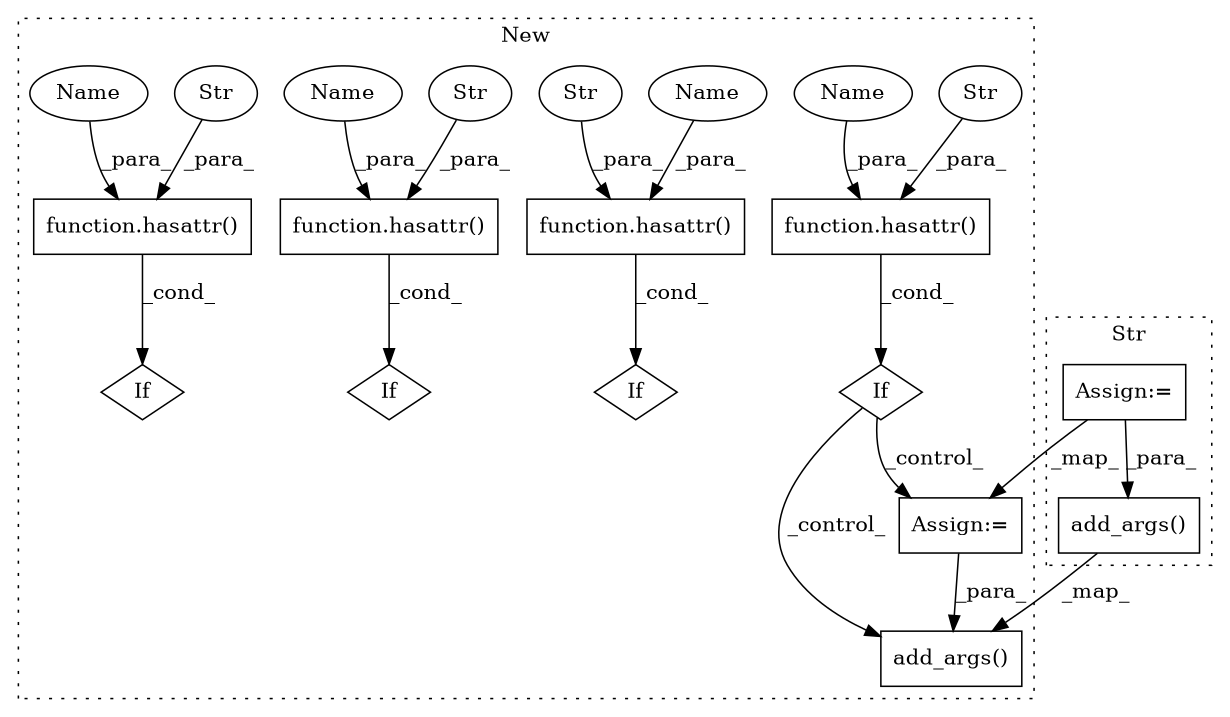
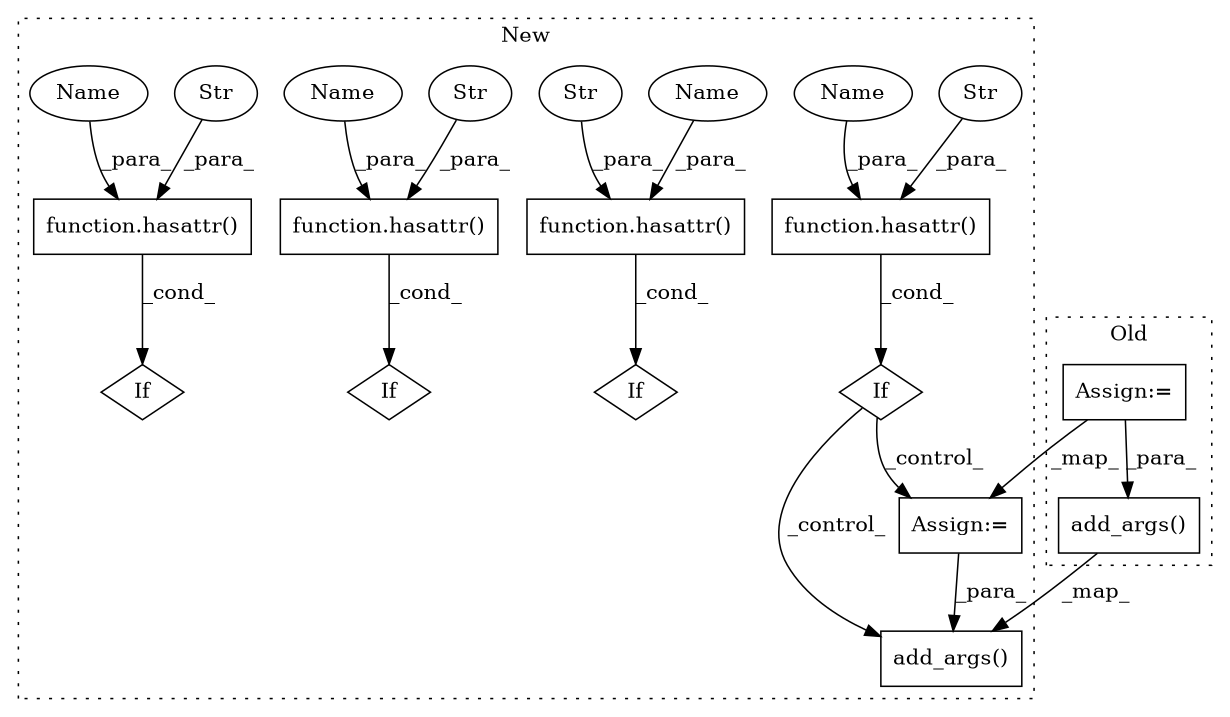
cluster "Str": label "Str" -> "Old"
